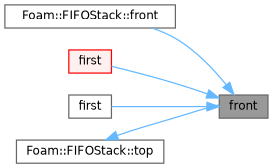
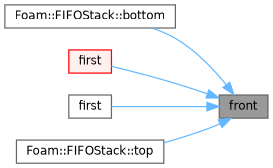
node "Foam::FIFOStack::front": label "Foam::FIFOStack::front" -> "Foam::FIFOStack::bottom"
edge "front" -> "Foam::FIFOStack::top": reversed
